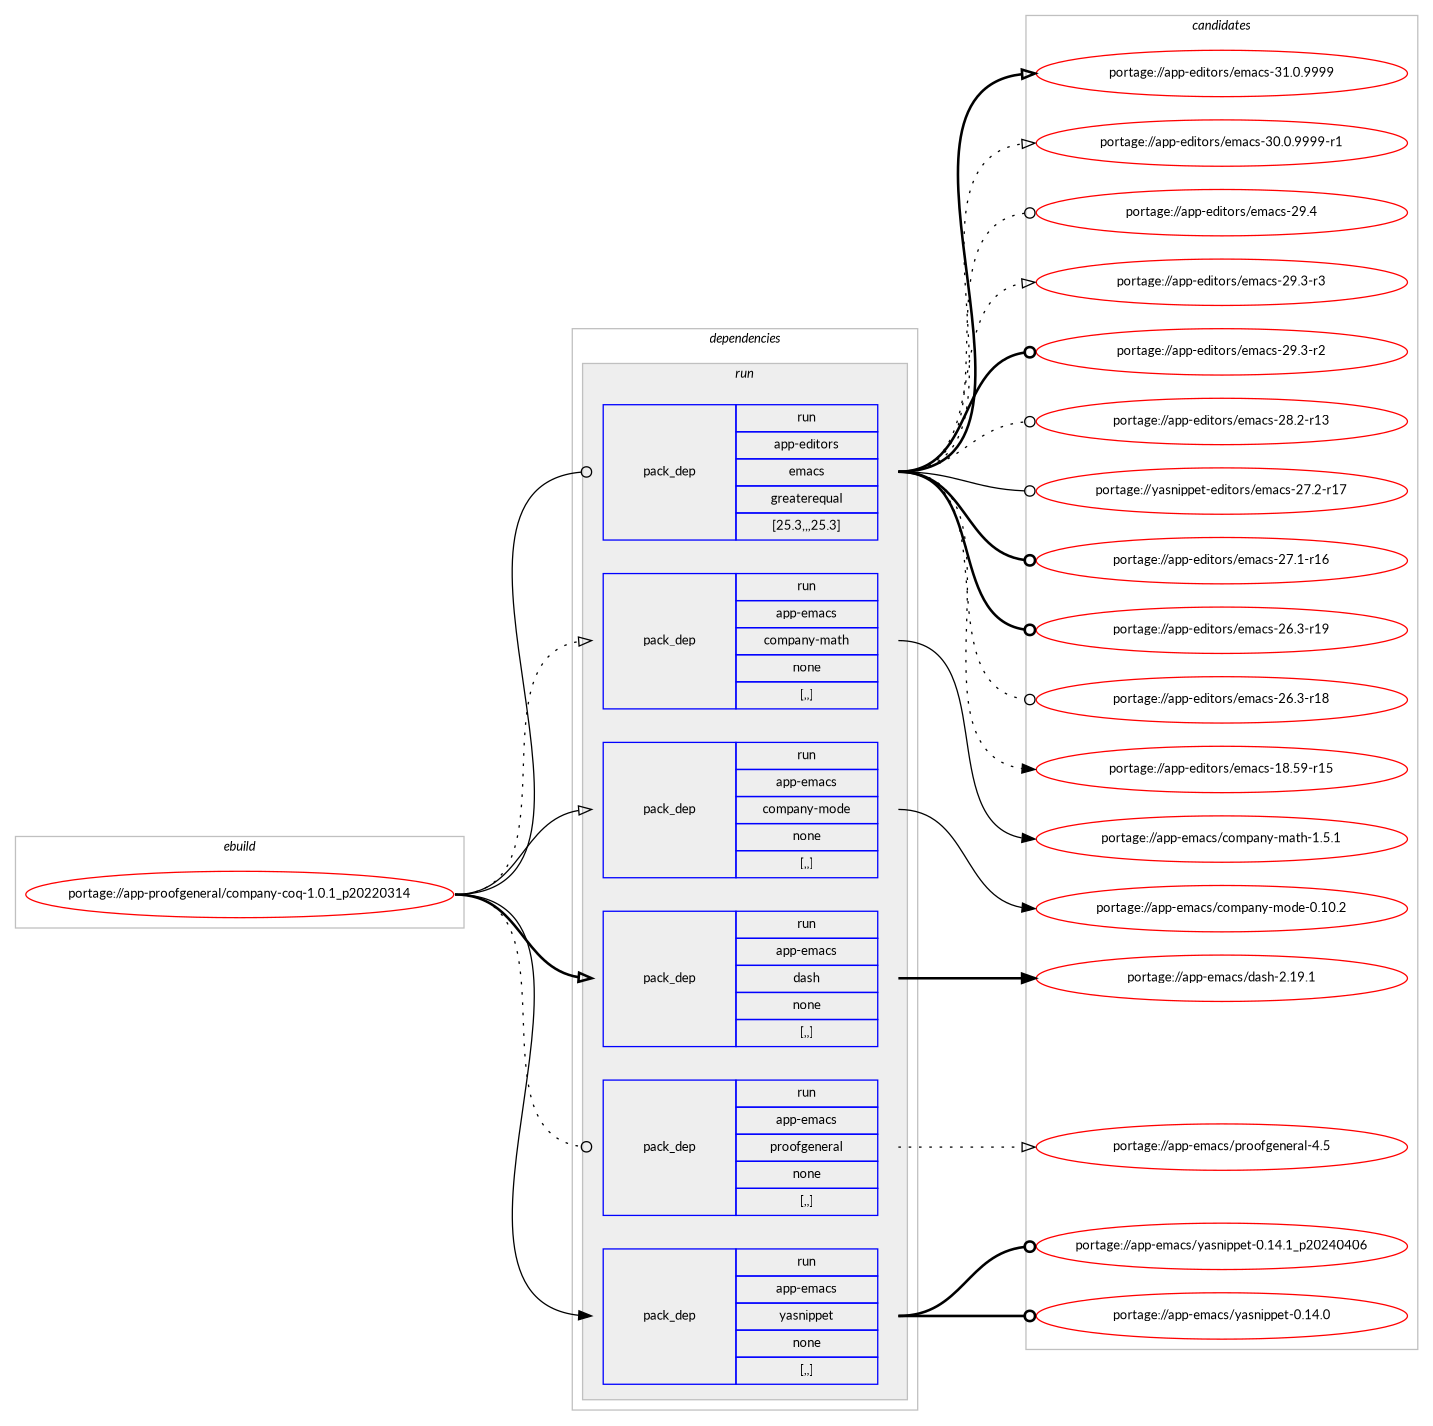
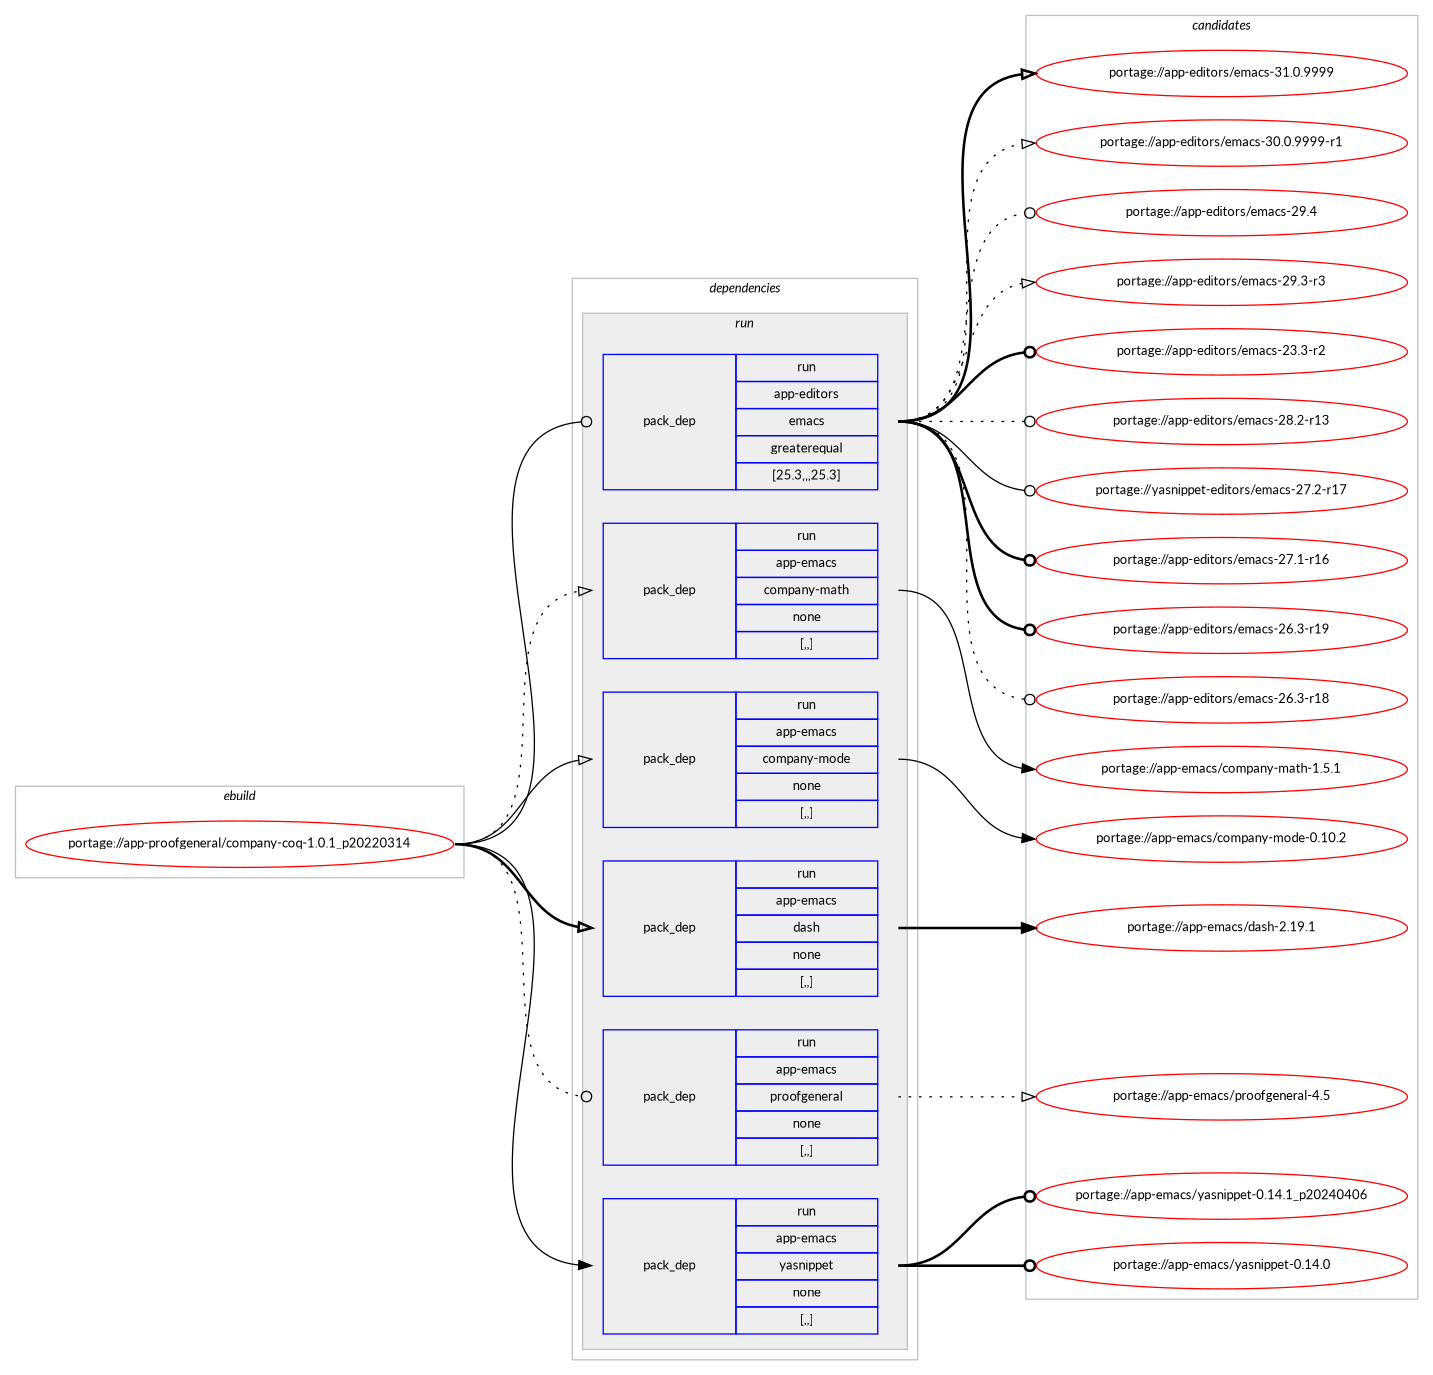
node "portage://app-editors/emacs-29.3-r2": label "portage://app-editors/emacs-29.3-r2" -> "portage://app-editors/emacs-23.3-r2"
node "portage://app-editors/emacs-18.59-r15": removed
